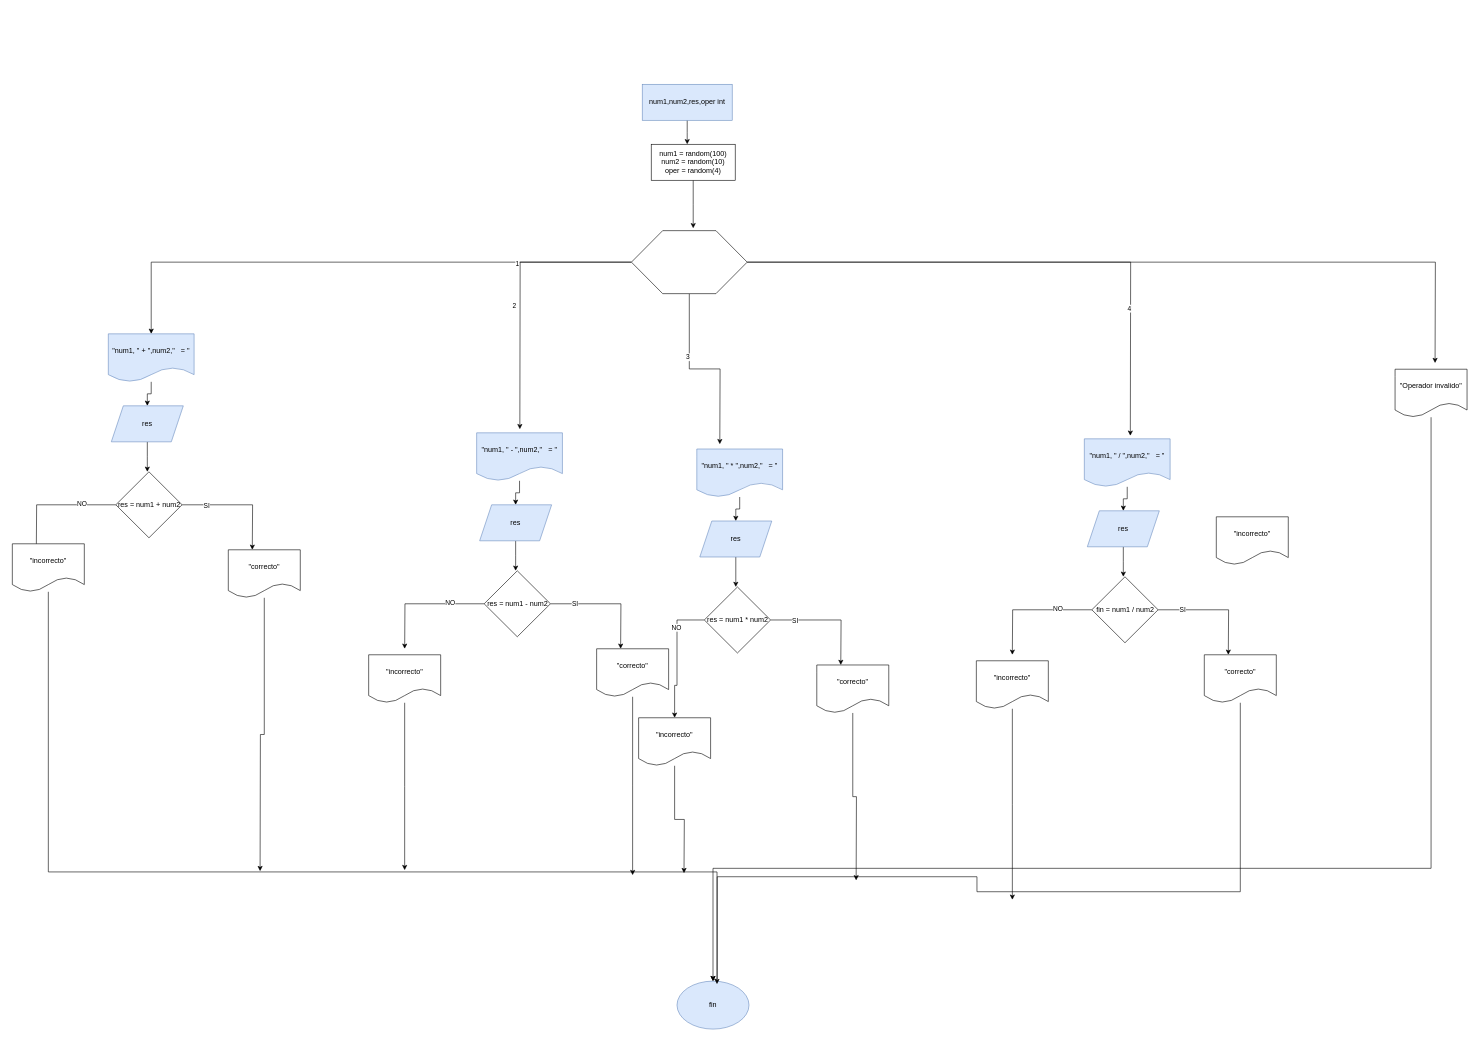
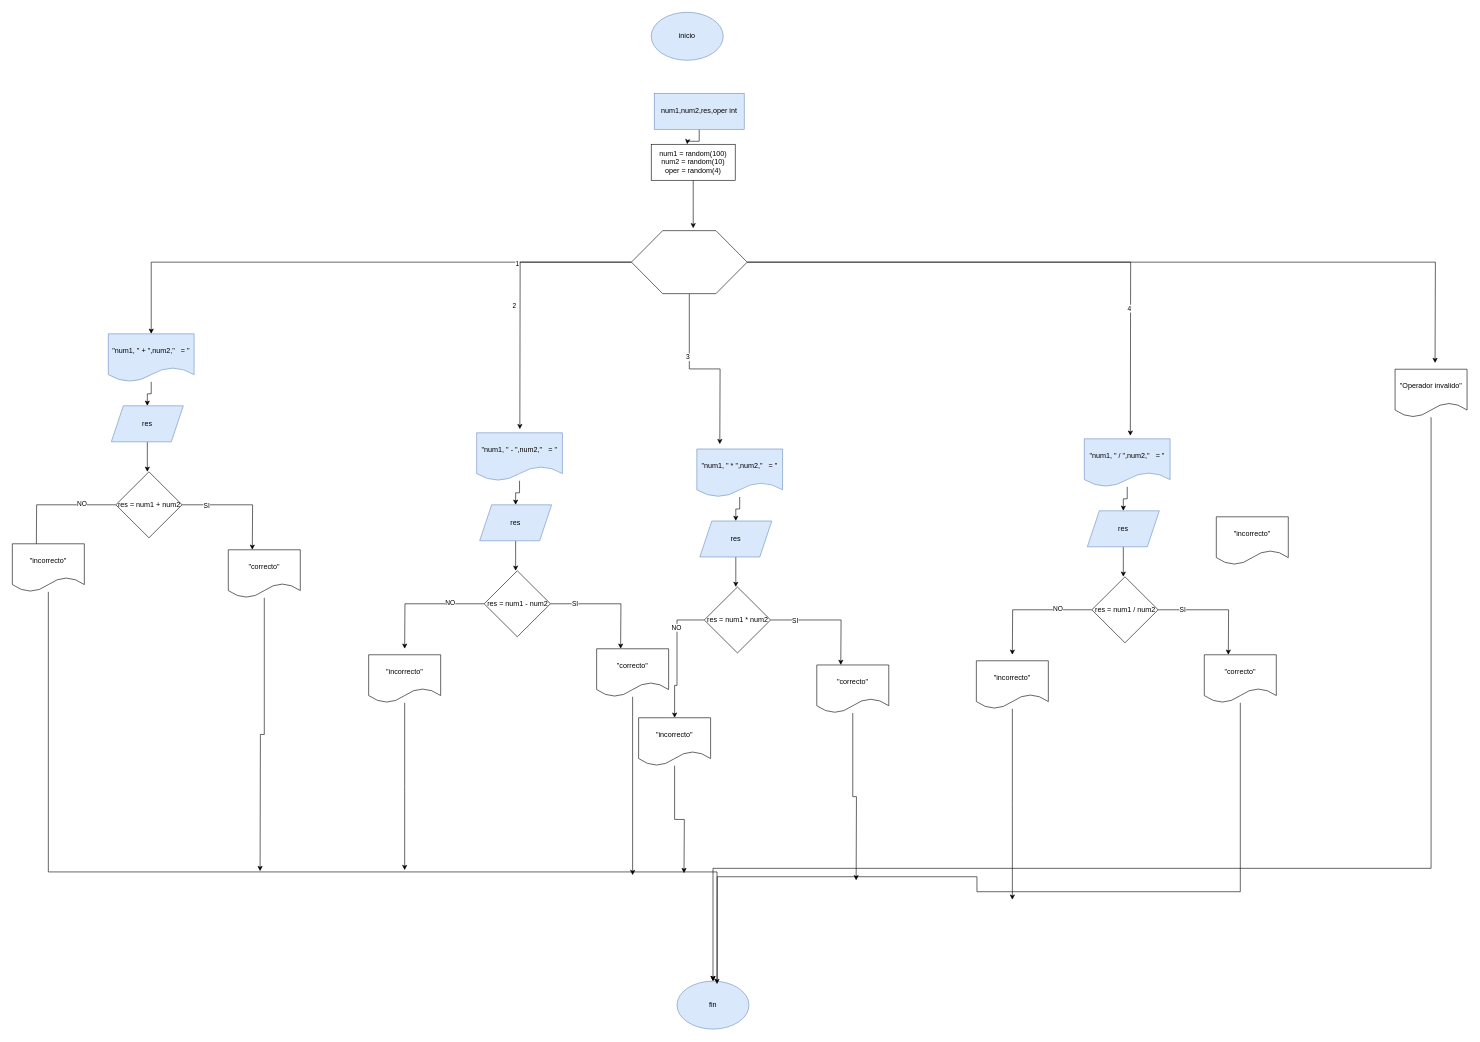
node "inicio": added
node "num1,num2,res,oper int": moved (687, 102) -> (699, 111)
node "fin = num1 / num2": label "fin = num1 / num2" -> "res = num1 / num2"
